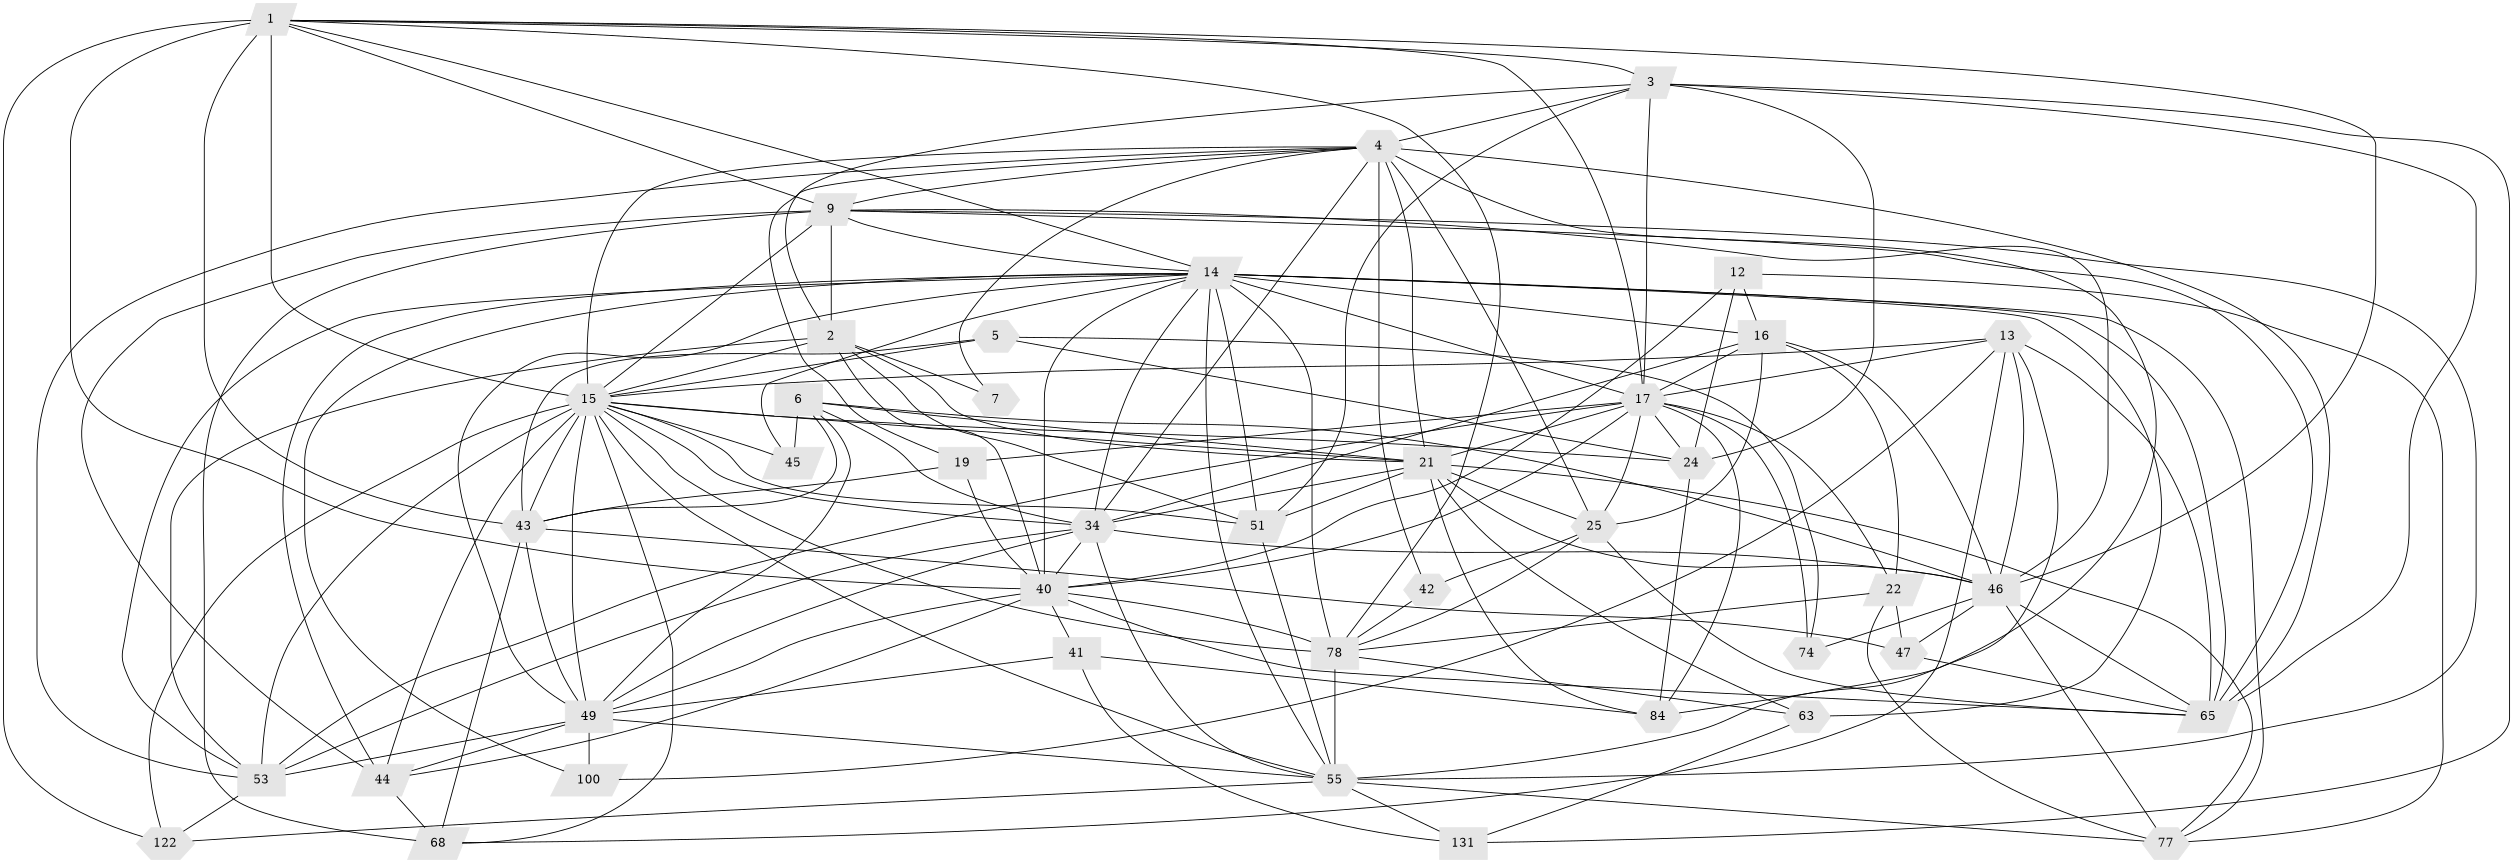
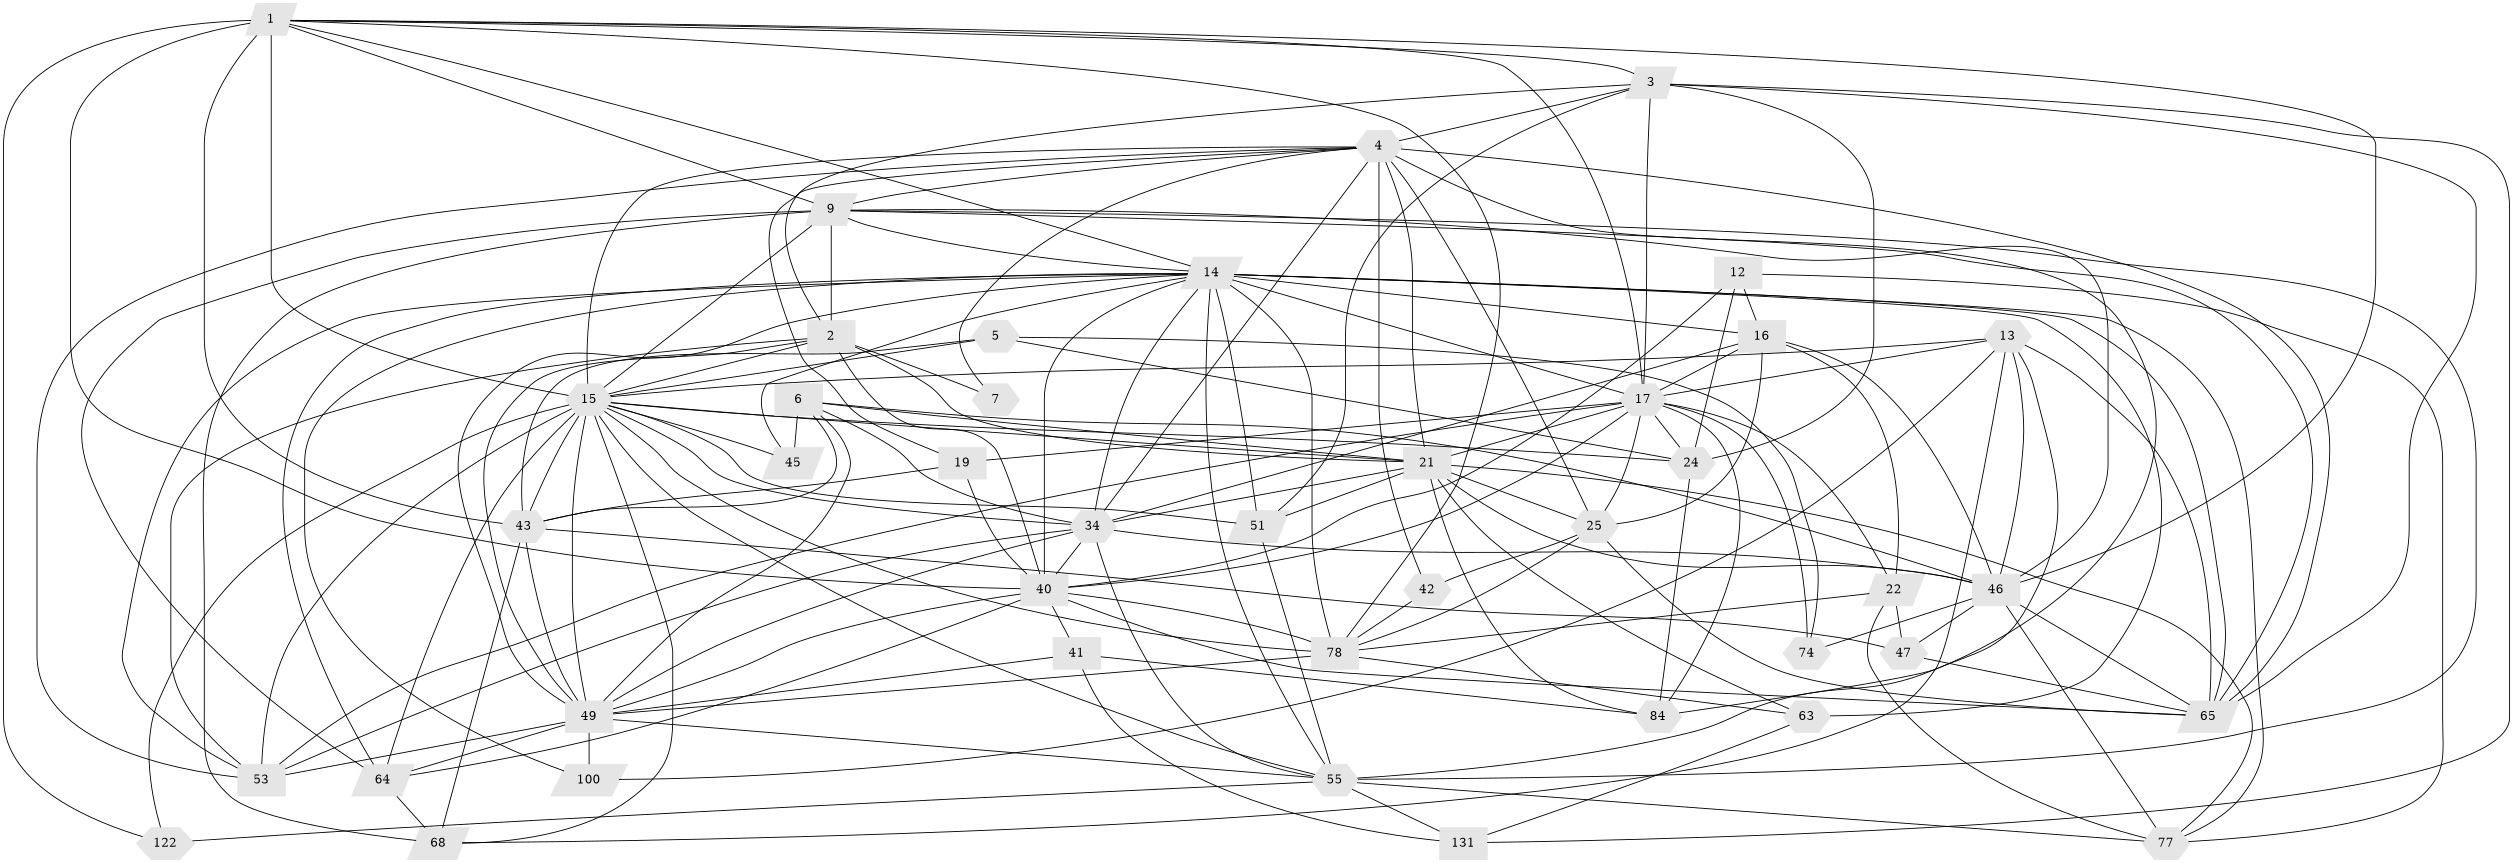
edge "2" -- "51": now "2" -- "49"
edge "78" -- "55": now "78" -- "49"
node "44": label "44" -> "64"
edge "53" -- "122": removed
